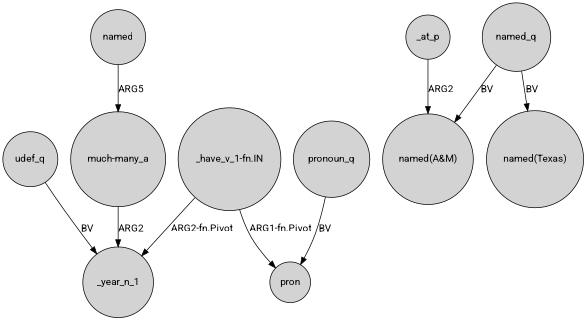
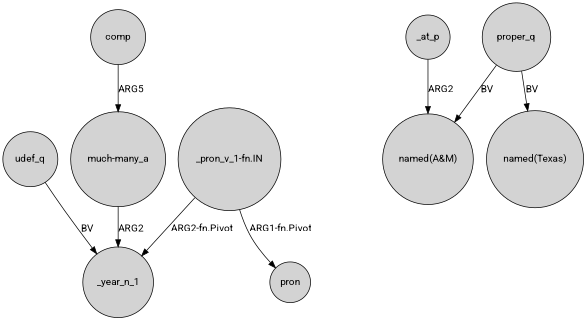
node "named": label "named" -> "comp"
node "named_q": label "named_q" -> "proper_q"
node "_have_v_1-fn.IN": label "_have_v_1-fn.IN" -> "_pron_v_1-fn.IN"
node "pronoun_q": removed
